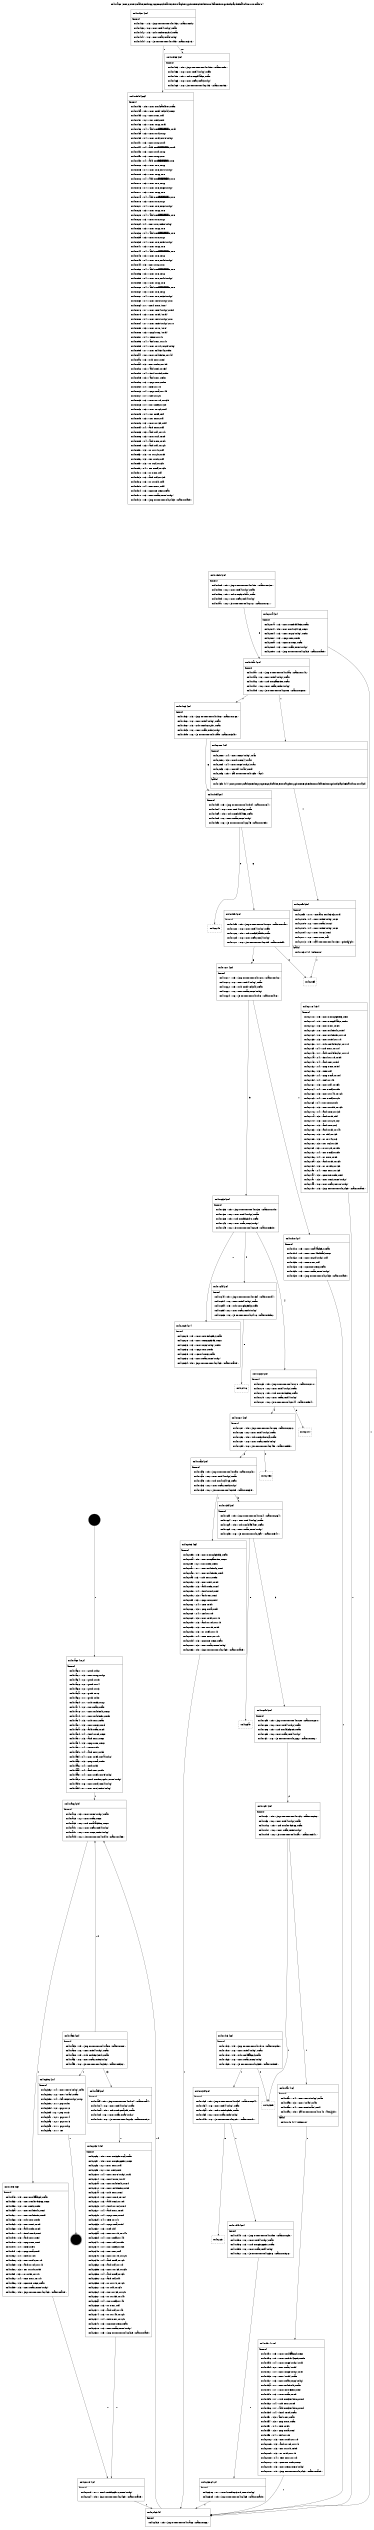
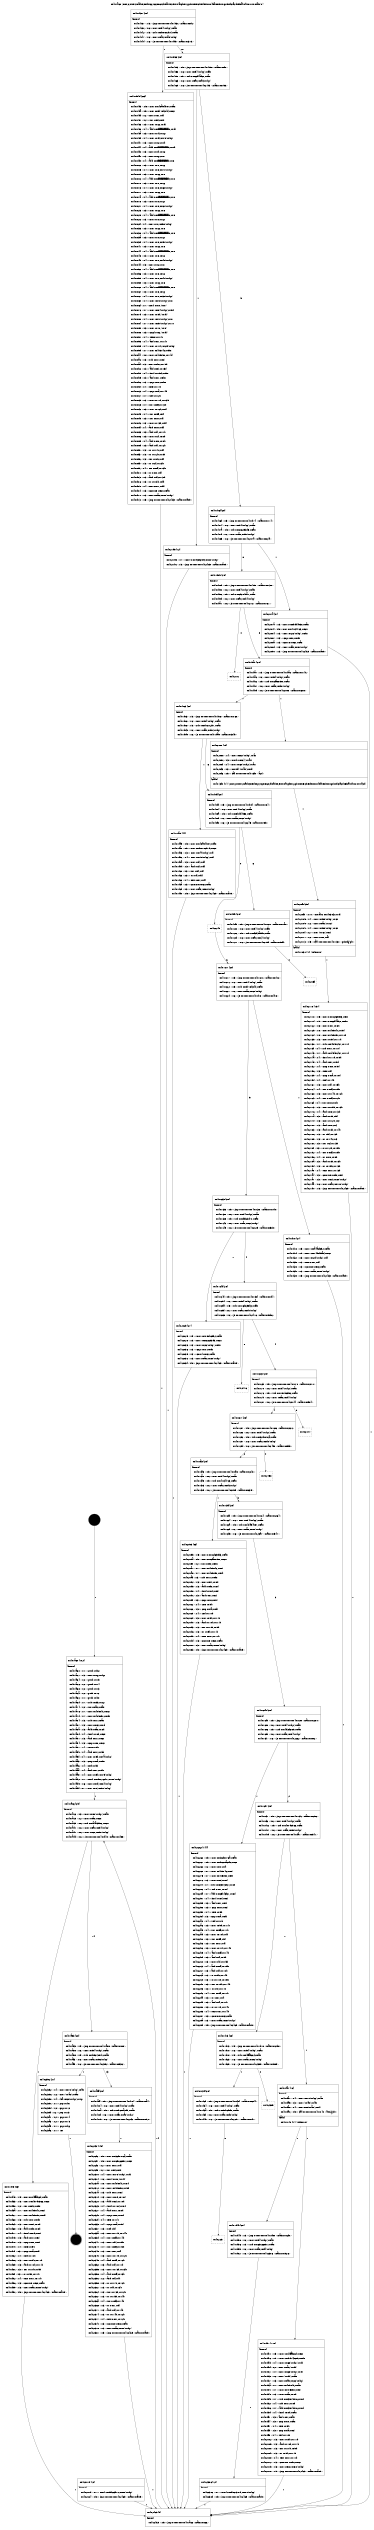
node "0x401b6f [28]": added
node "0x4021b5 [12]": added
node "0x4021c1": added
node "0x401da9 [44]": added
edge "0x401bfb [28]" -> "0x401c17 [28]": now "0x402245" -> "0x401c17 [28]"
edge "0x4020fb [29]" -> "0x40205f": now "0x4020fb [29]" -> "0x402118 [157]"
edge "0x401c33 [28]" -> "0x401c6b [28]": now "0x401c4f [28]" -> "0x401c6b [28]"
edge "0x401dd5 [323]" -> "0x402469 [5]": added, label "1"
node "0x4023a7": removed
edge "0x402029 [27]" -> "0x402469 [5]": added, label "1"
edge "0x401ae3 [28]" -> "0x401ac6 [29]": reversed
node "0x402262 [144]": added
edge "0x401cf7 [28]" -> "0x4023e9": now "0x401cf7 [28]" -> "0x401d13 [28]"
edge "0x401d2f [28]" -> "0x401d4b [28]": now "0x401fa1 [16]" -> "0x401d4b [28]"
edge "0x401f4e [83]" -> "0x40201d [12]": now "0x401f4e [83]" -> "0x402469 [5]"
edge "0x4022f2 [148]" -> "0x40201d [12]": now "0x4022f2 [148]" -> "0x402469 [5]"
